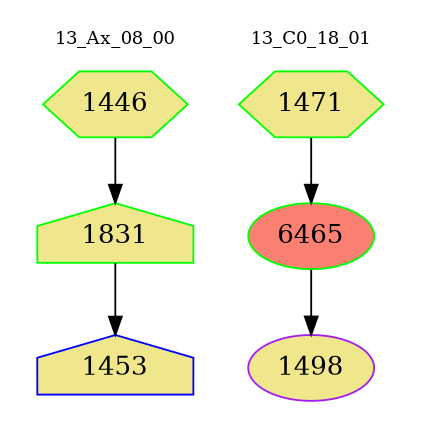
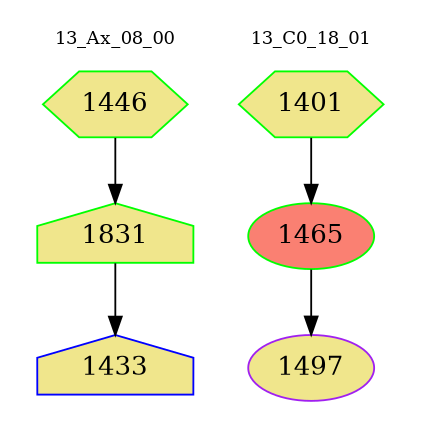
node "1471": label "1471" -> "1401"
node "6465": label "6465" -> "1465"
node "1453": label "1453" -> "1433"
node "1498": label "1498" -> "1497"
